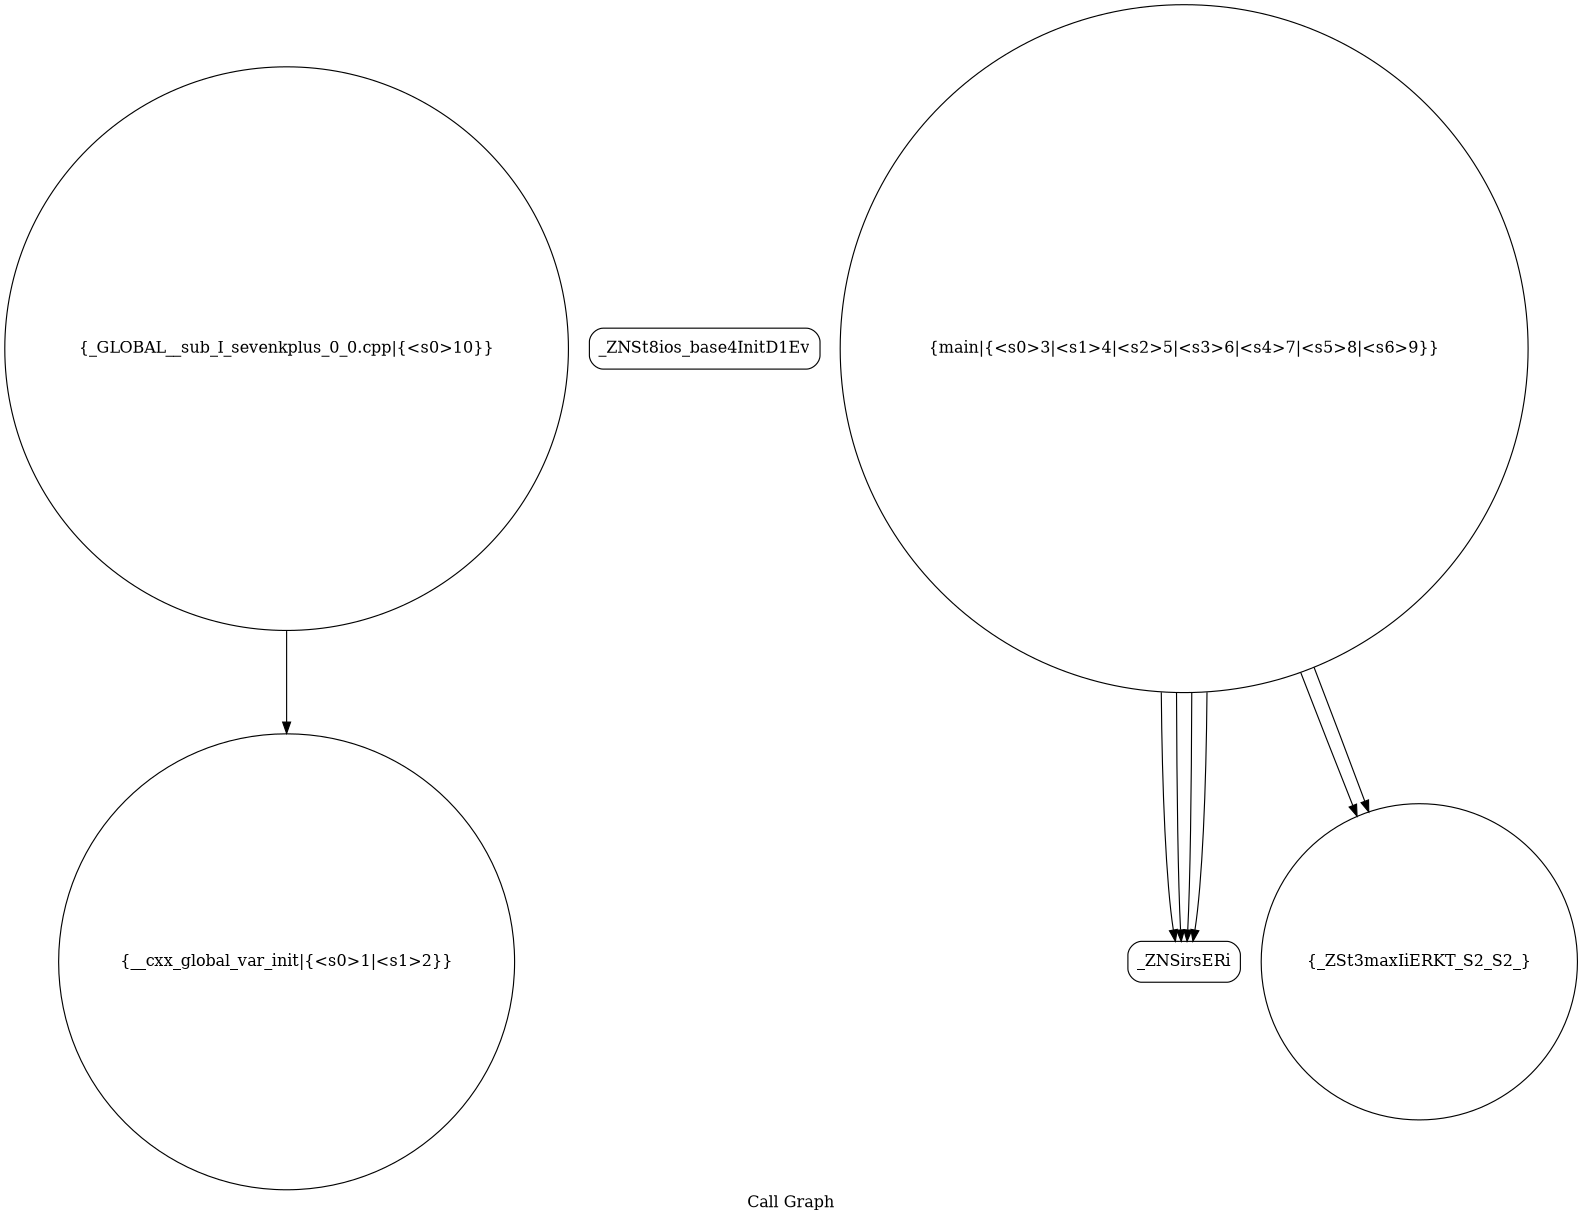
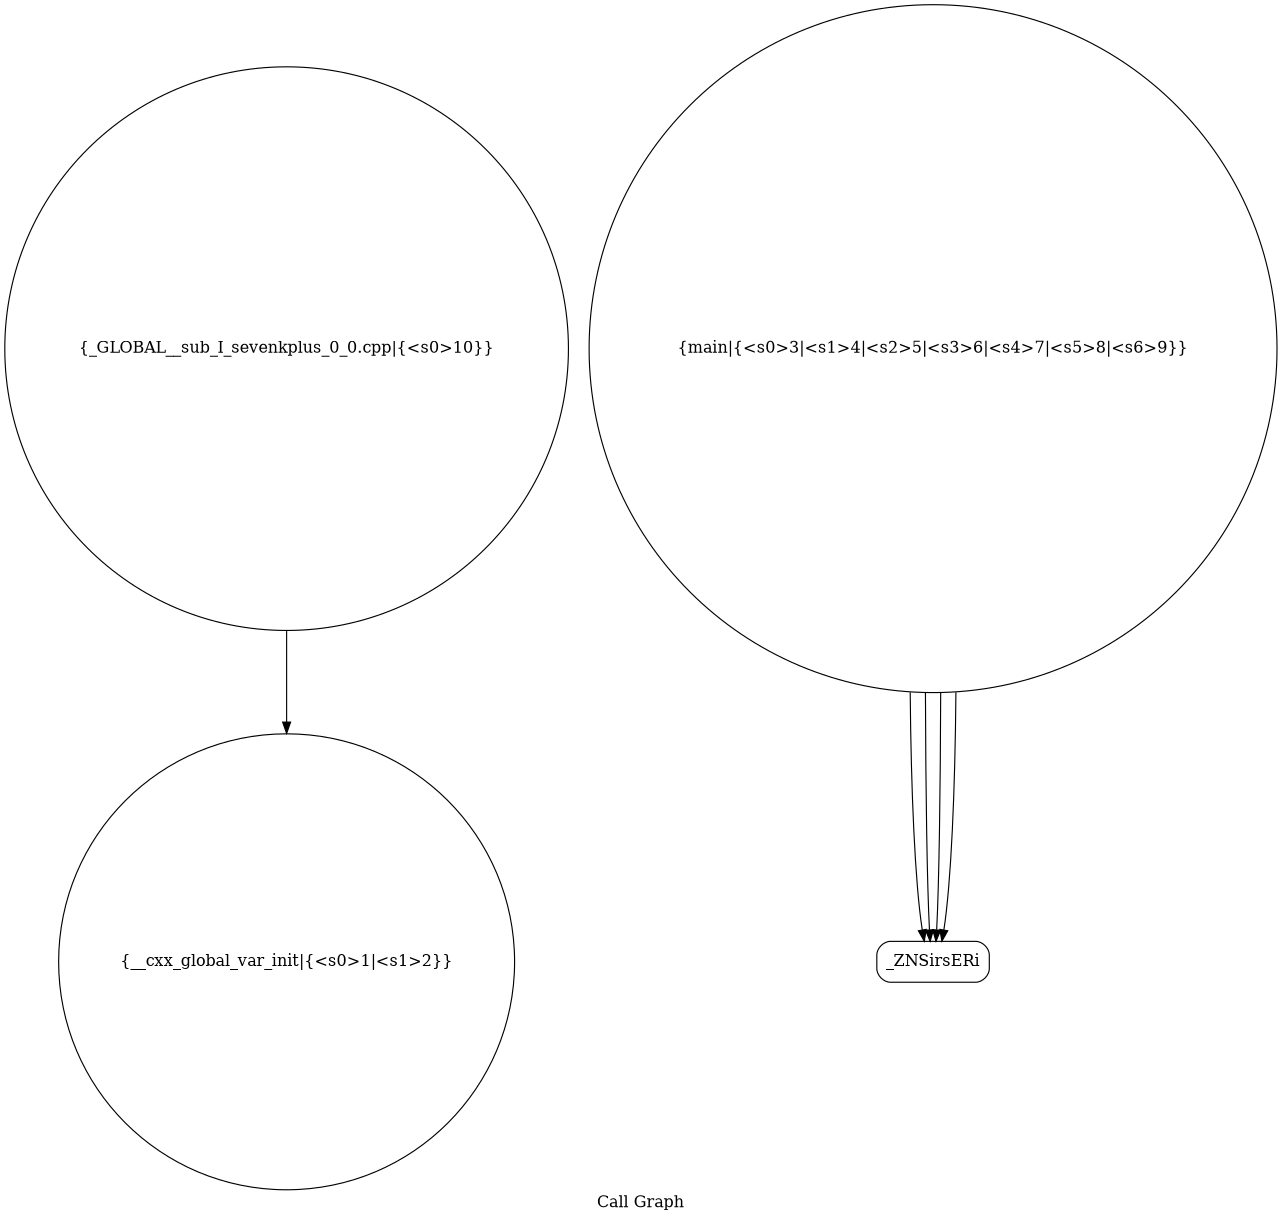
node "_ZNSt8ios_base4InitD1Ev": removed
node "{_ZSt3maxIiERKT_S2_S2_}": removed
